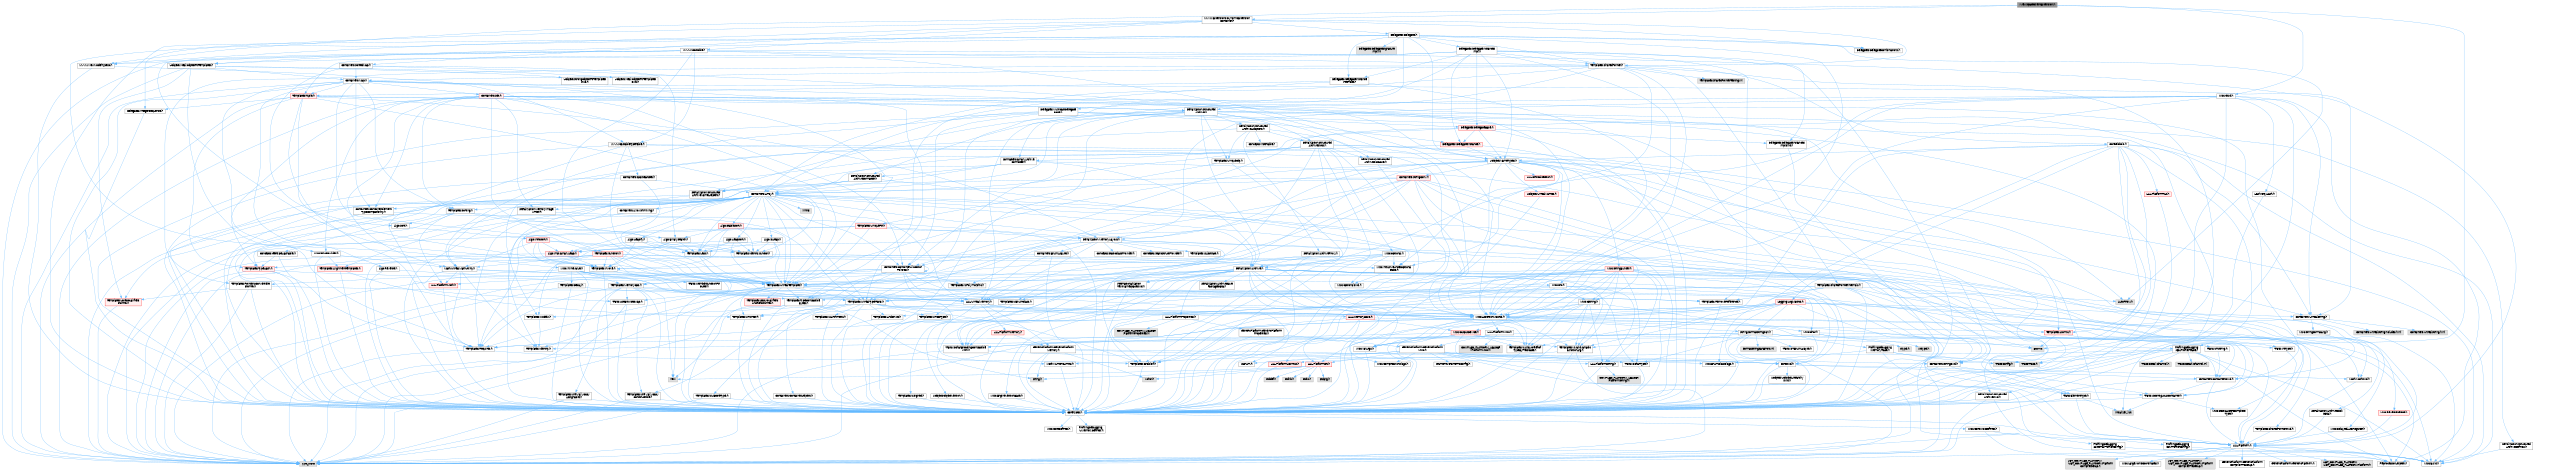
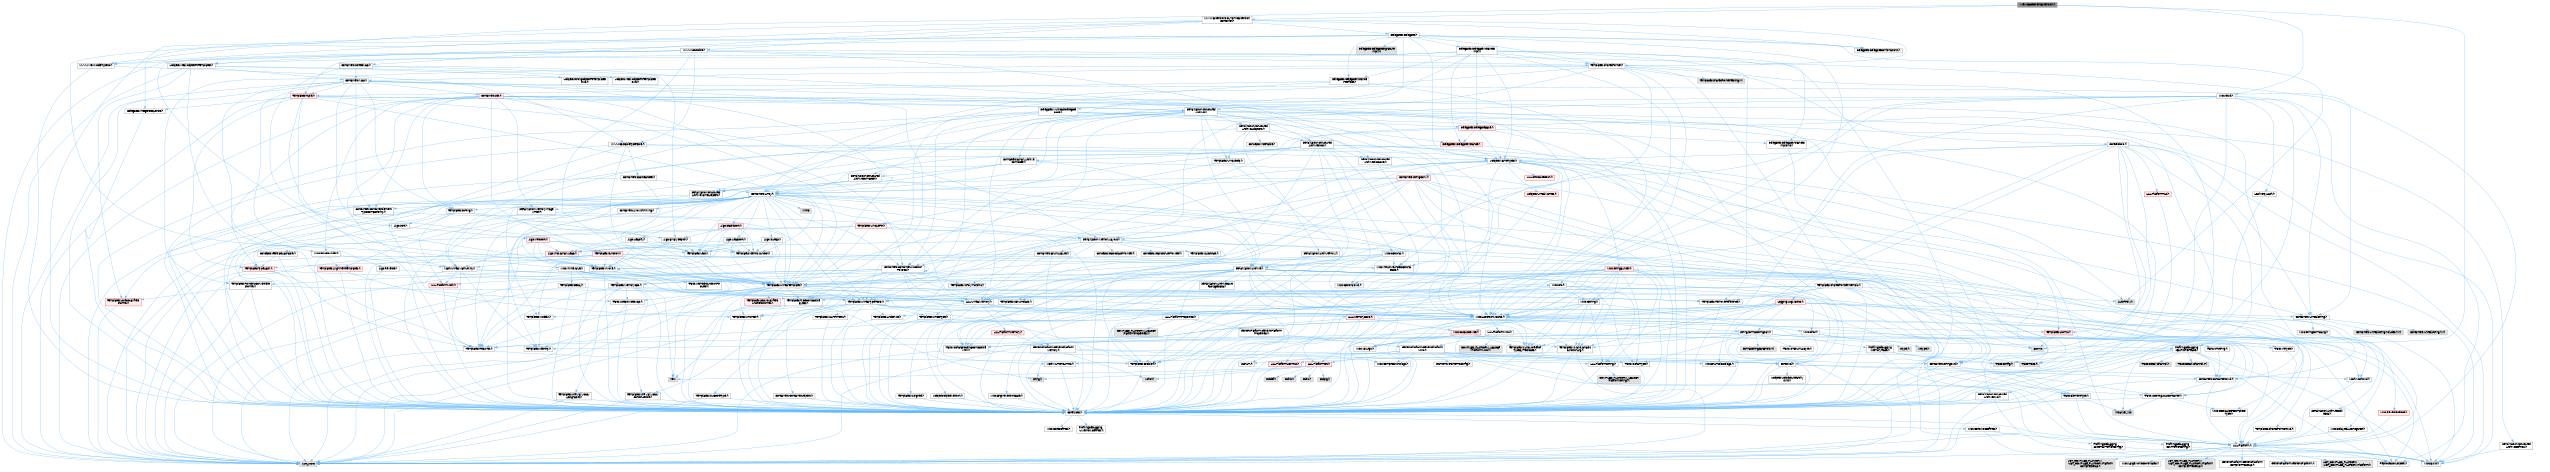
node "Internationalization /TextNamespaceFwd.h": removed
